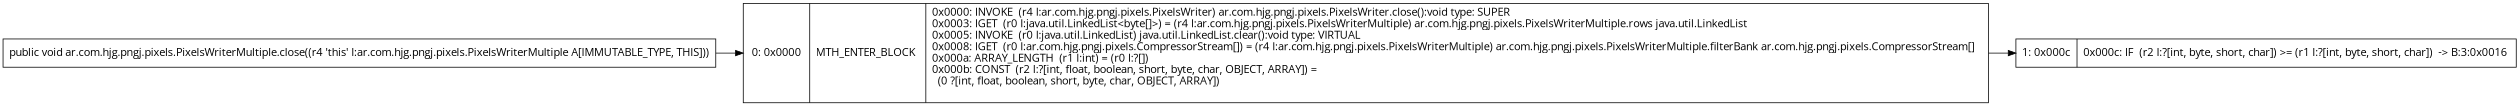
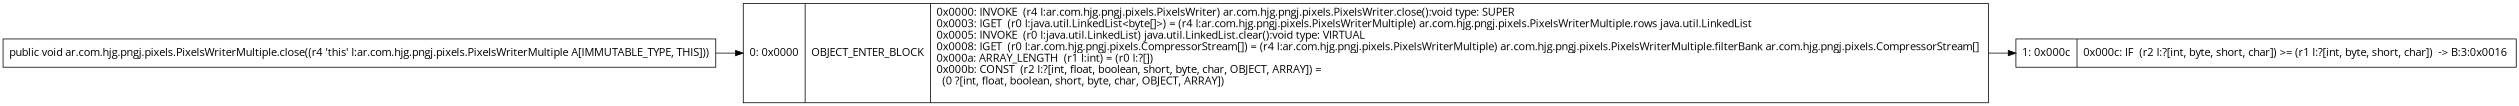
node "0: 0x0000": text "MTH_ENTER_BLOCK" -> "OBJECT_ENTER_BLOCK"
